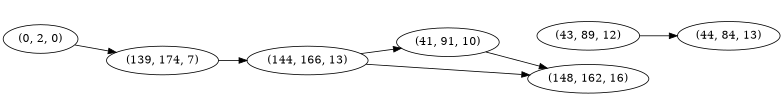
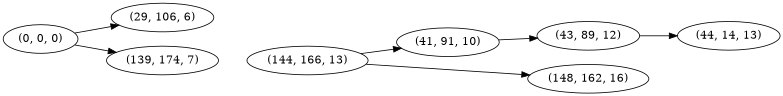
node "(29, 106, 6)": added
node "(44, 84, 13)": label "(44, 84, 13)" -> "(44, 14, 13)"
node "(0, 2, 0)": label "(0, 2, 0)" -> "(0, 0, 0)"
edge "(41, 91, 10)" -> "(148, 162, 16)": now "(41, 91, 10)" -> "(43, 89, 12)"
edge "(139, 174, 7)" -> "(144, 166, 13)": removed
